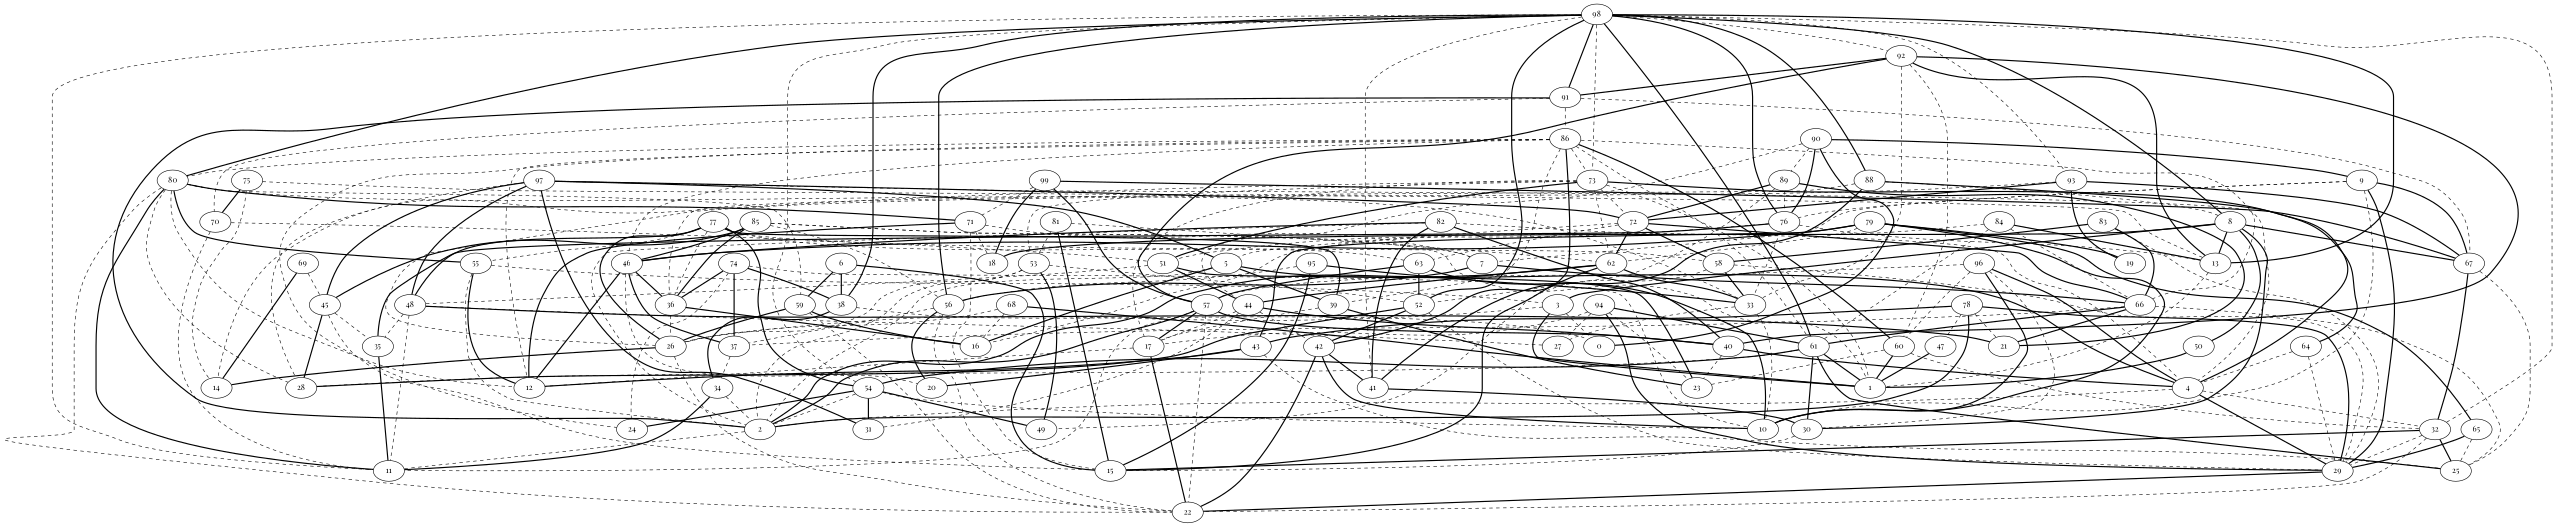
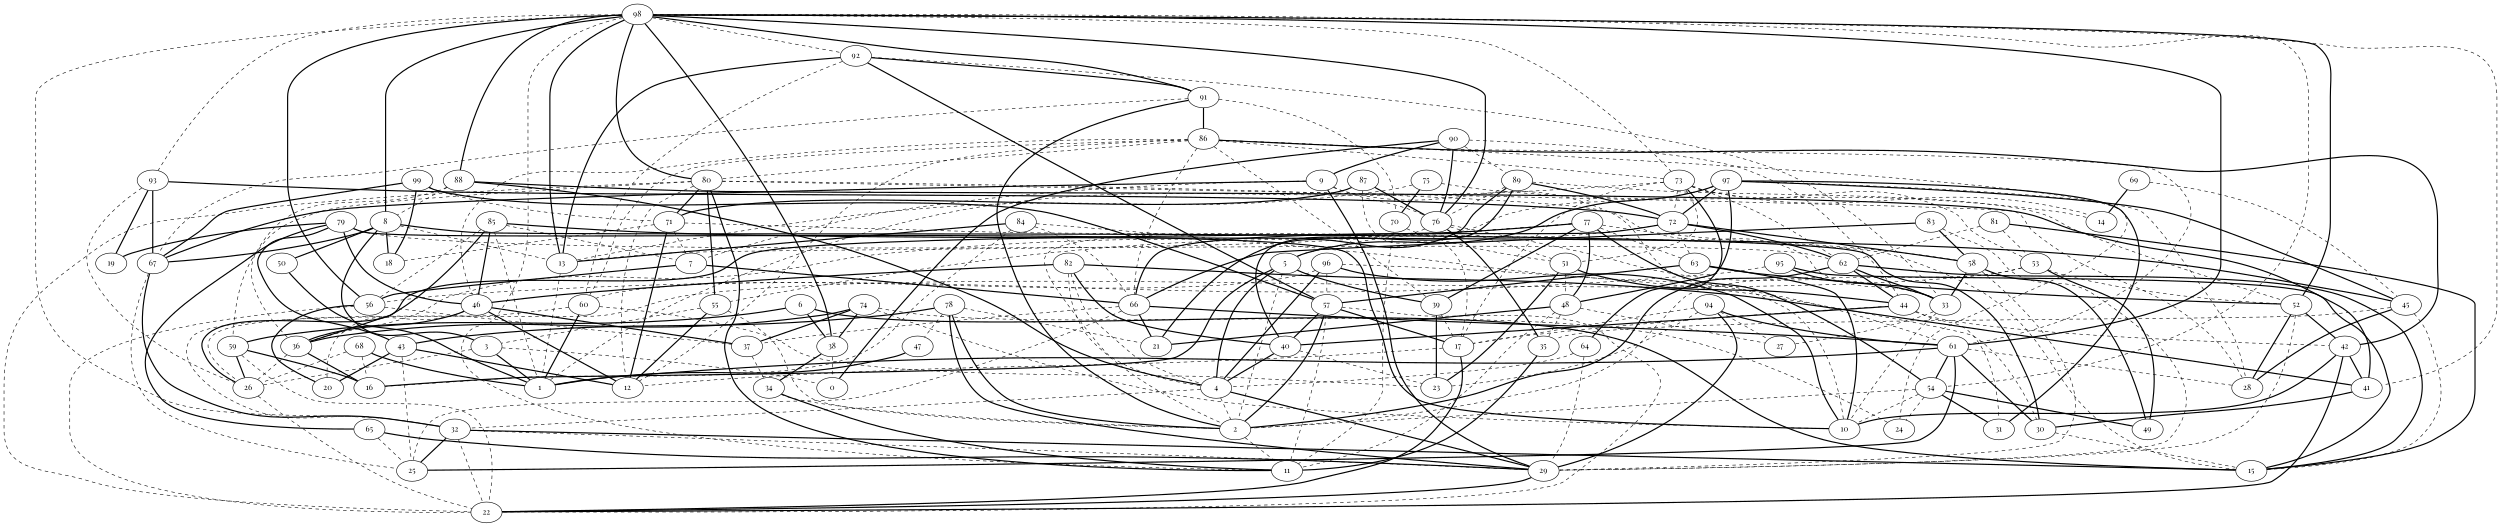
edge "91" -- "86": style dashed -> bold
node "87": added
edge "73" -- "51": style bold -> dashed
edge "86" -- "60": style bold -> dashed
edge "8" -- "13": style bold -> dashed
edge "92" -- "40": now "89" -- "40"
edge "26" -- "14": removed
edge "58" -- "49": style dashed -> bold
edge "54" -- "24": style bold -> dashed
